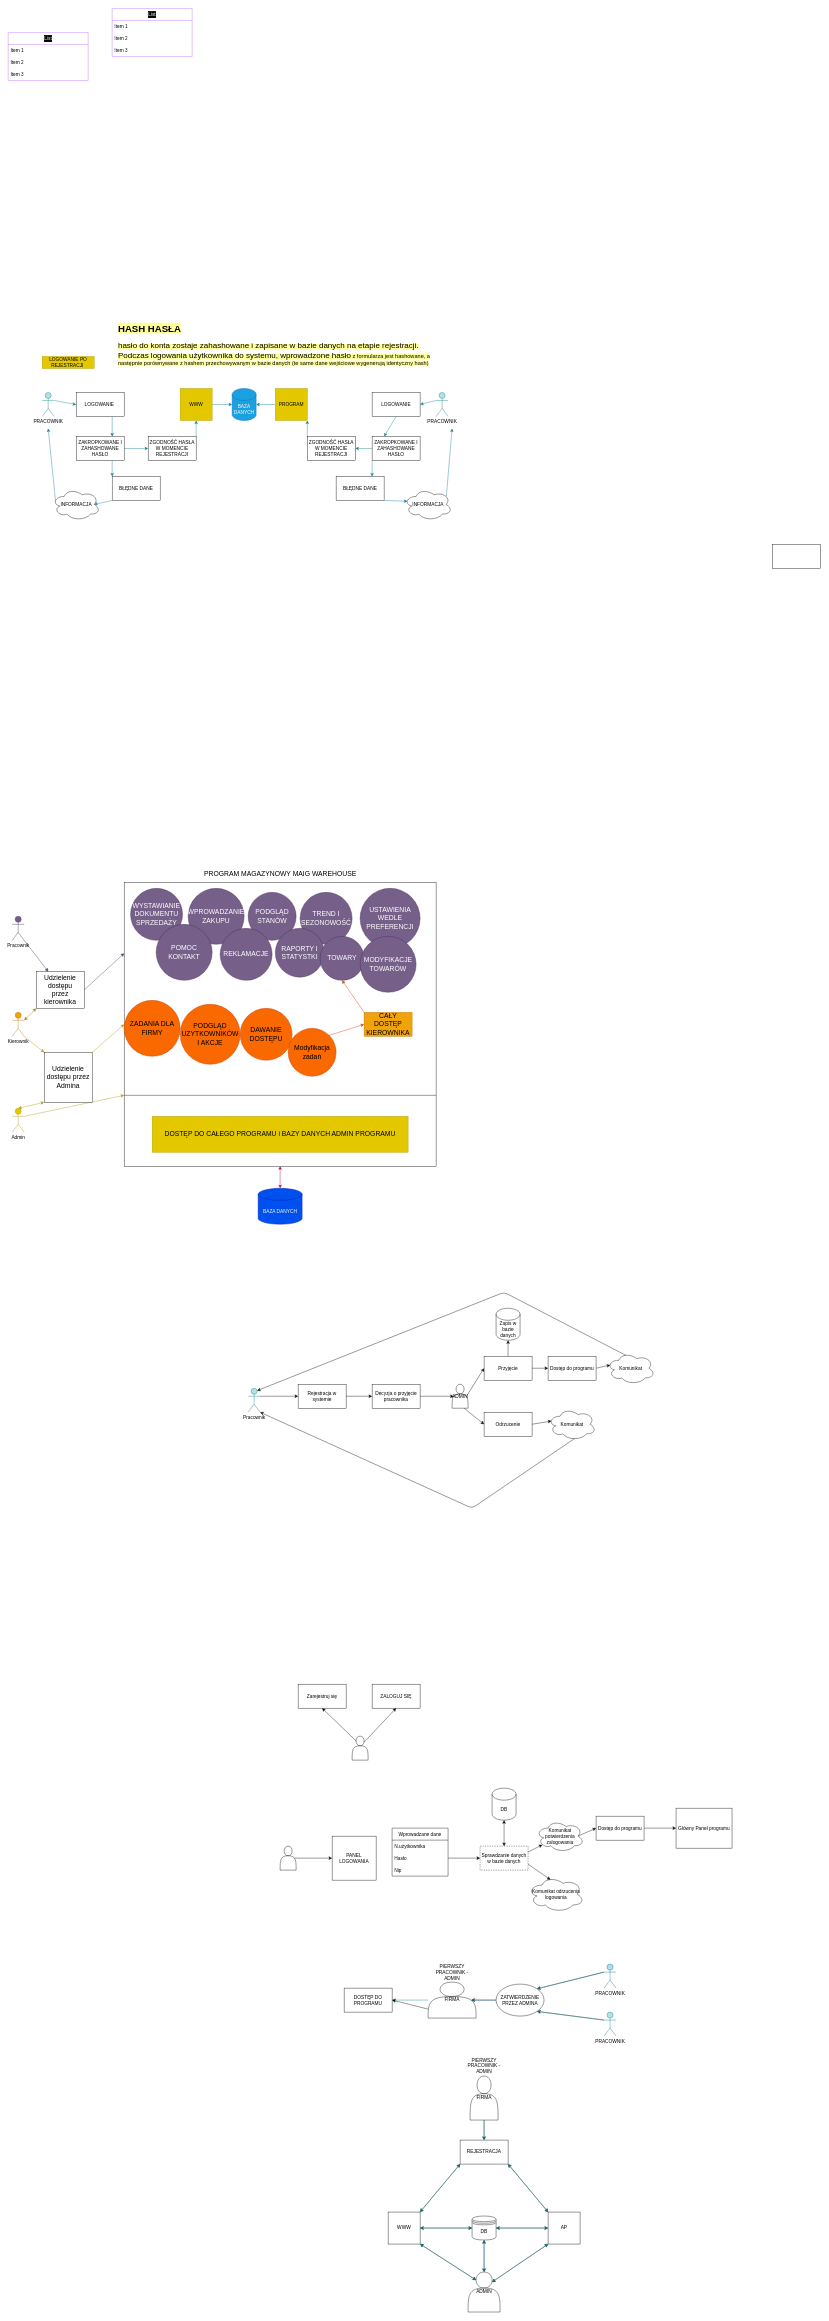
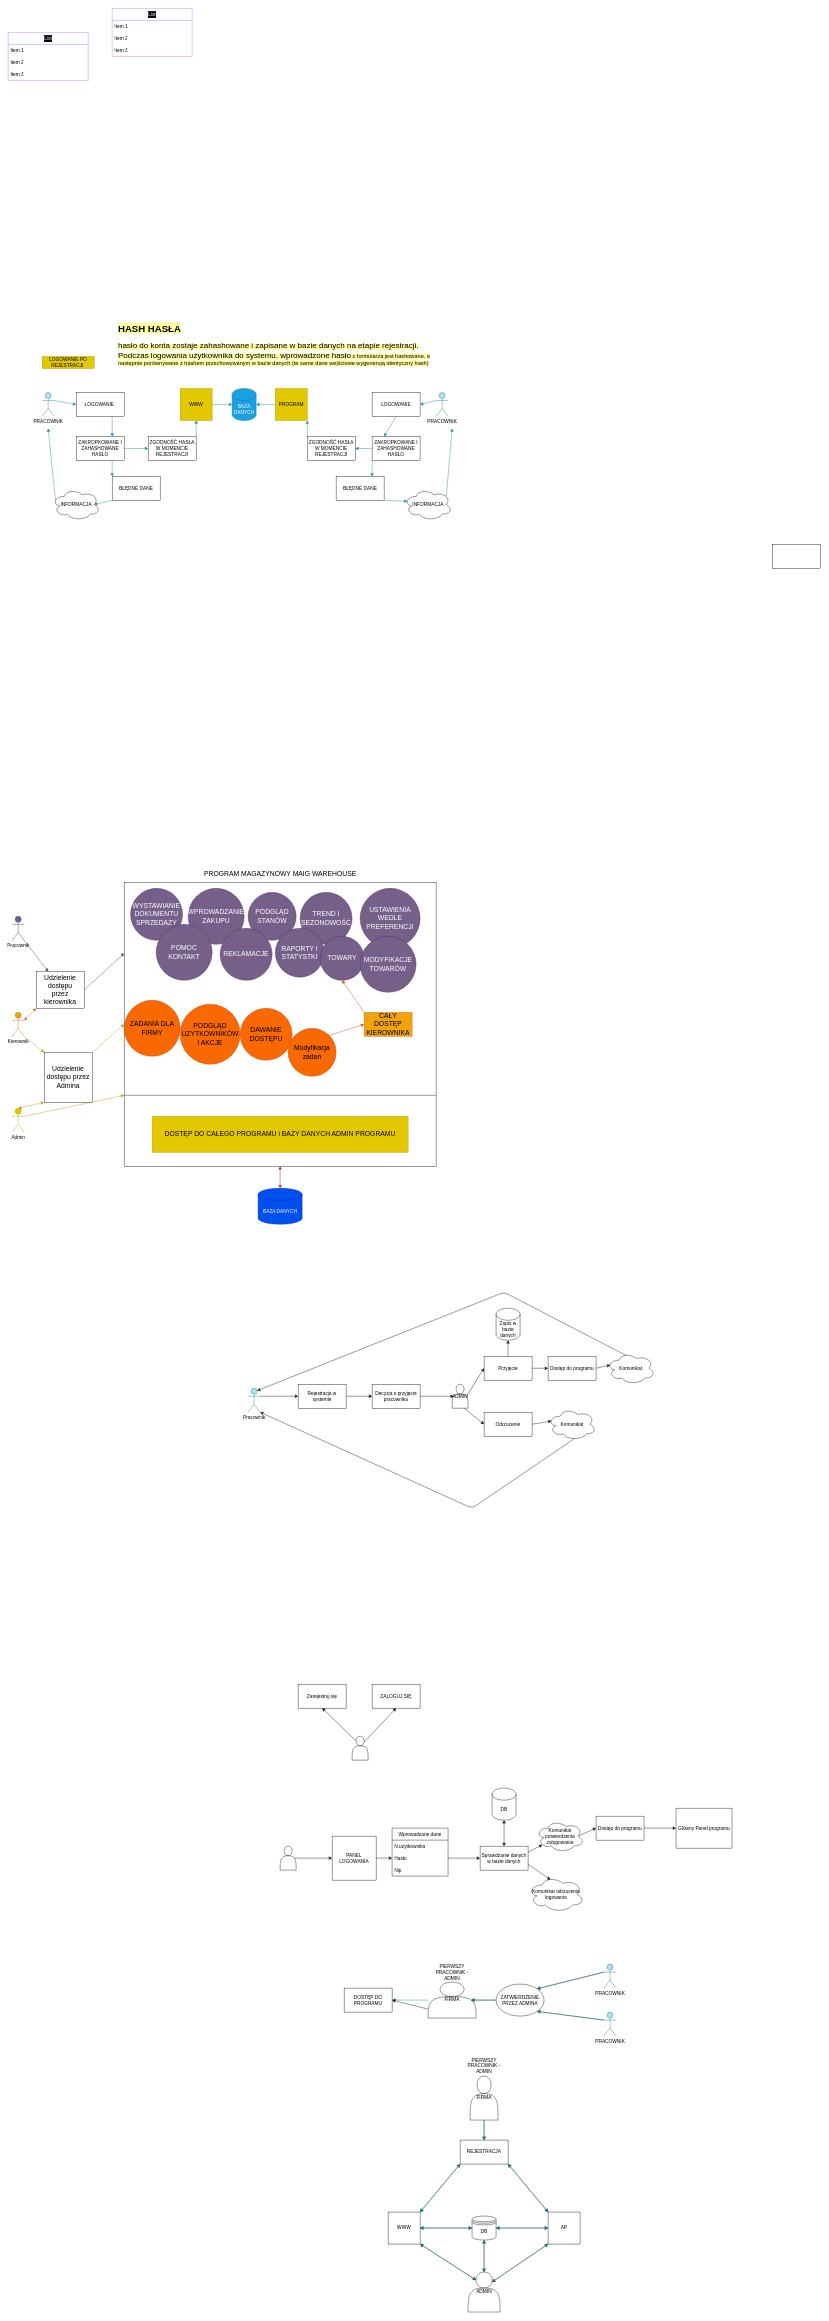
edge "PANEL LOGOWANIA" -> "Hasło": added
node "Sprawdzanie danych w bazie danych": style dashed -> solid
